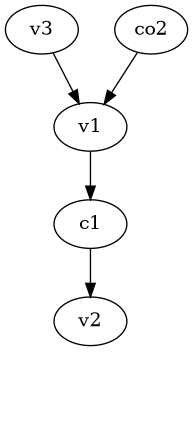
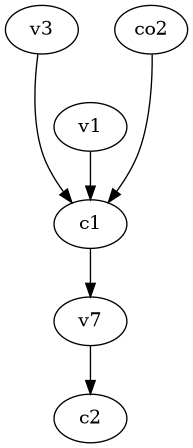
edge "v3" -> "v1": now "v3" -> "c1"
edge "co2" -> "v1": now "co2" -> "c1"
node "v2": label "v2" -> "v7"
node "c2": added
